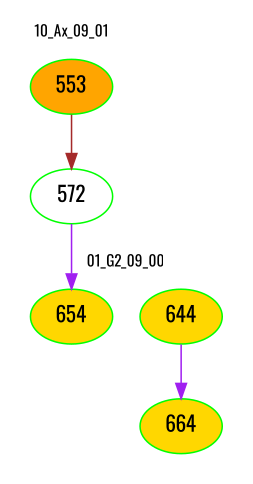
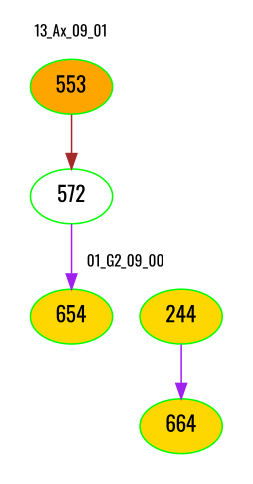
cluster "10_Ax_09_01": label "10_Ax_09_01" -> "13_Ax_09_01"
node "644": label "644" -> "244"
